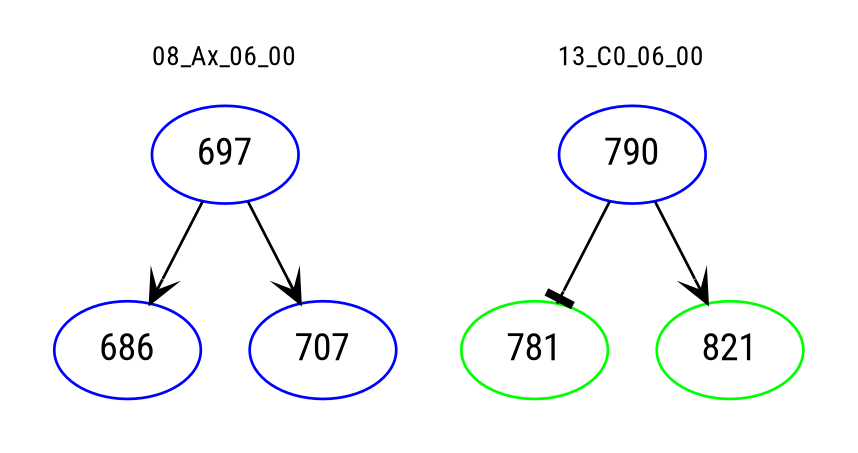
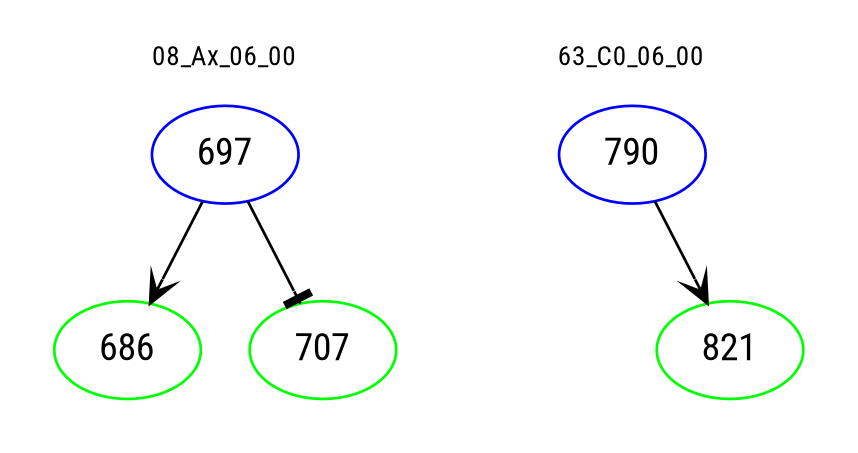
cluster "13_C0_06_00": label "13_C0_06_00" -> "63_C0_06_00"
edge "697" -> "707": arrowhead vee -> tee
node "686": color blue -> green
node "707": color blue -> green
node "781": removed
